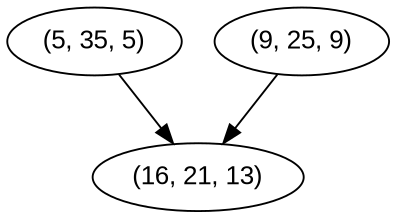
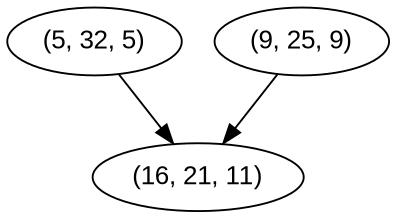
node "(5, 35, 5)": label "(5, 35, 5)" -> "(5, 32, 5)"
node "(16, 21, 13)": label "(16, 21, 13)" -> "(16, 21, 11)"
